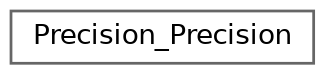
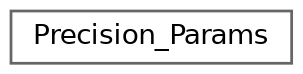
node "Precision_Precision": label "Precision_Precision" -> "Precision_Params"
